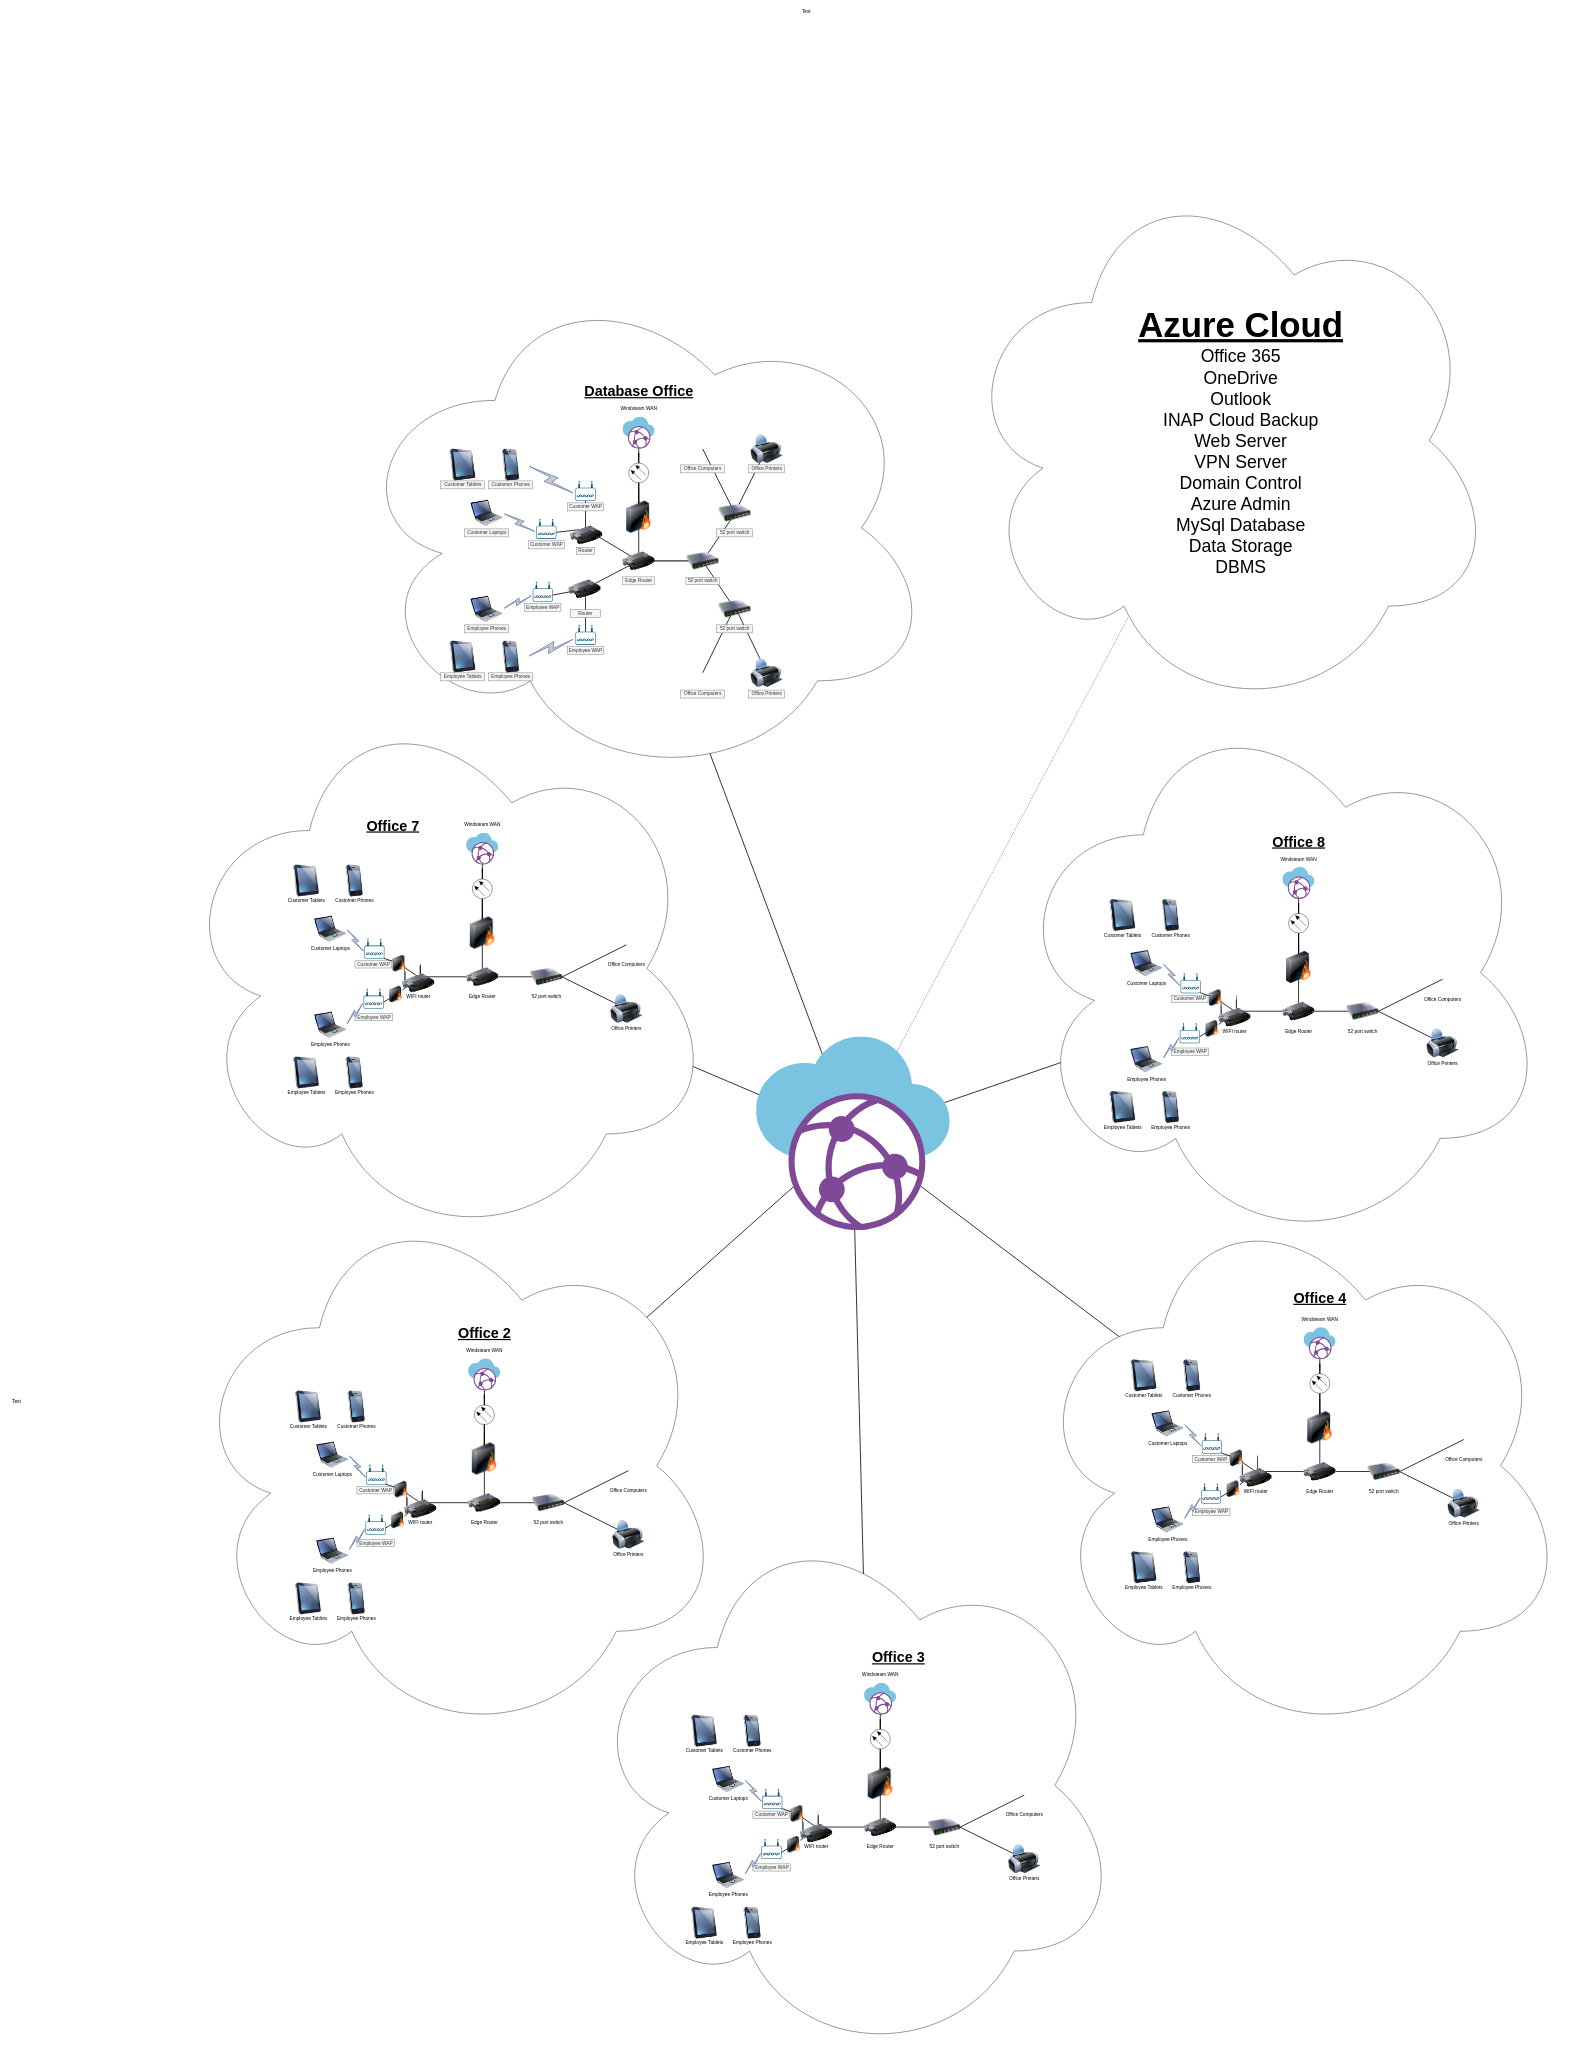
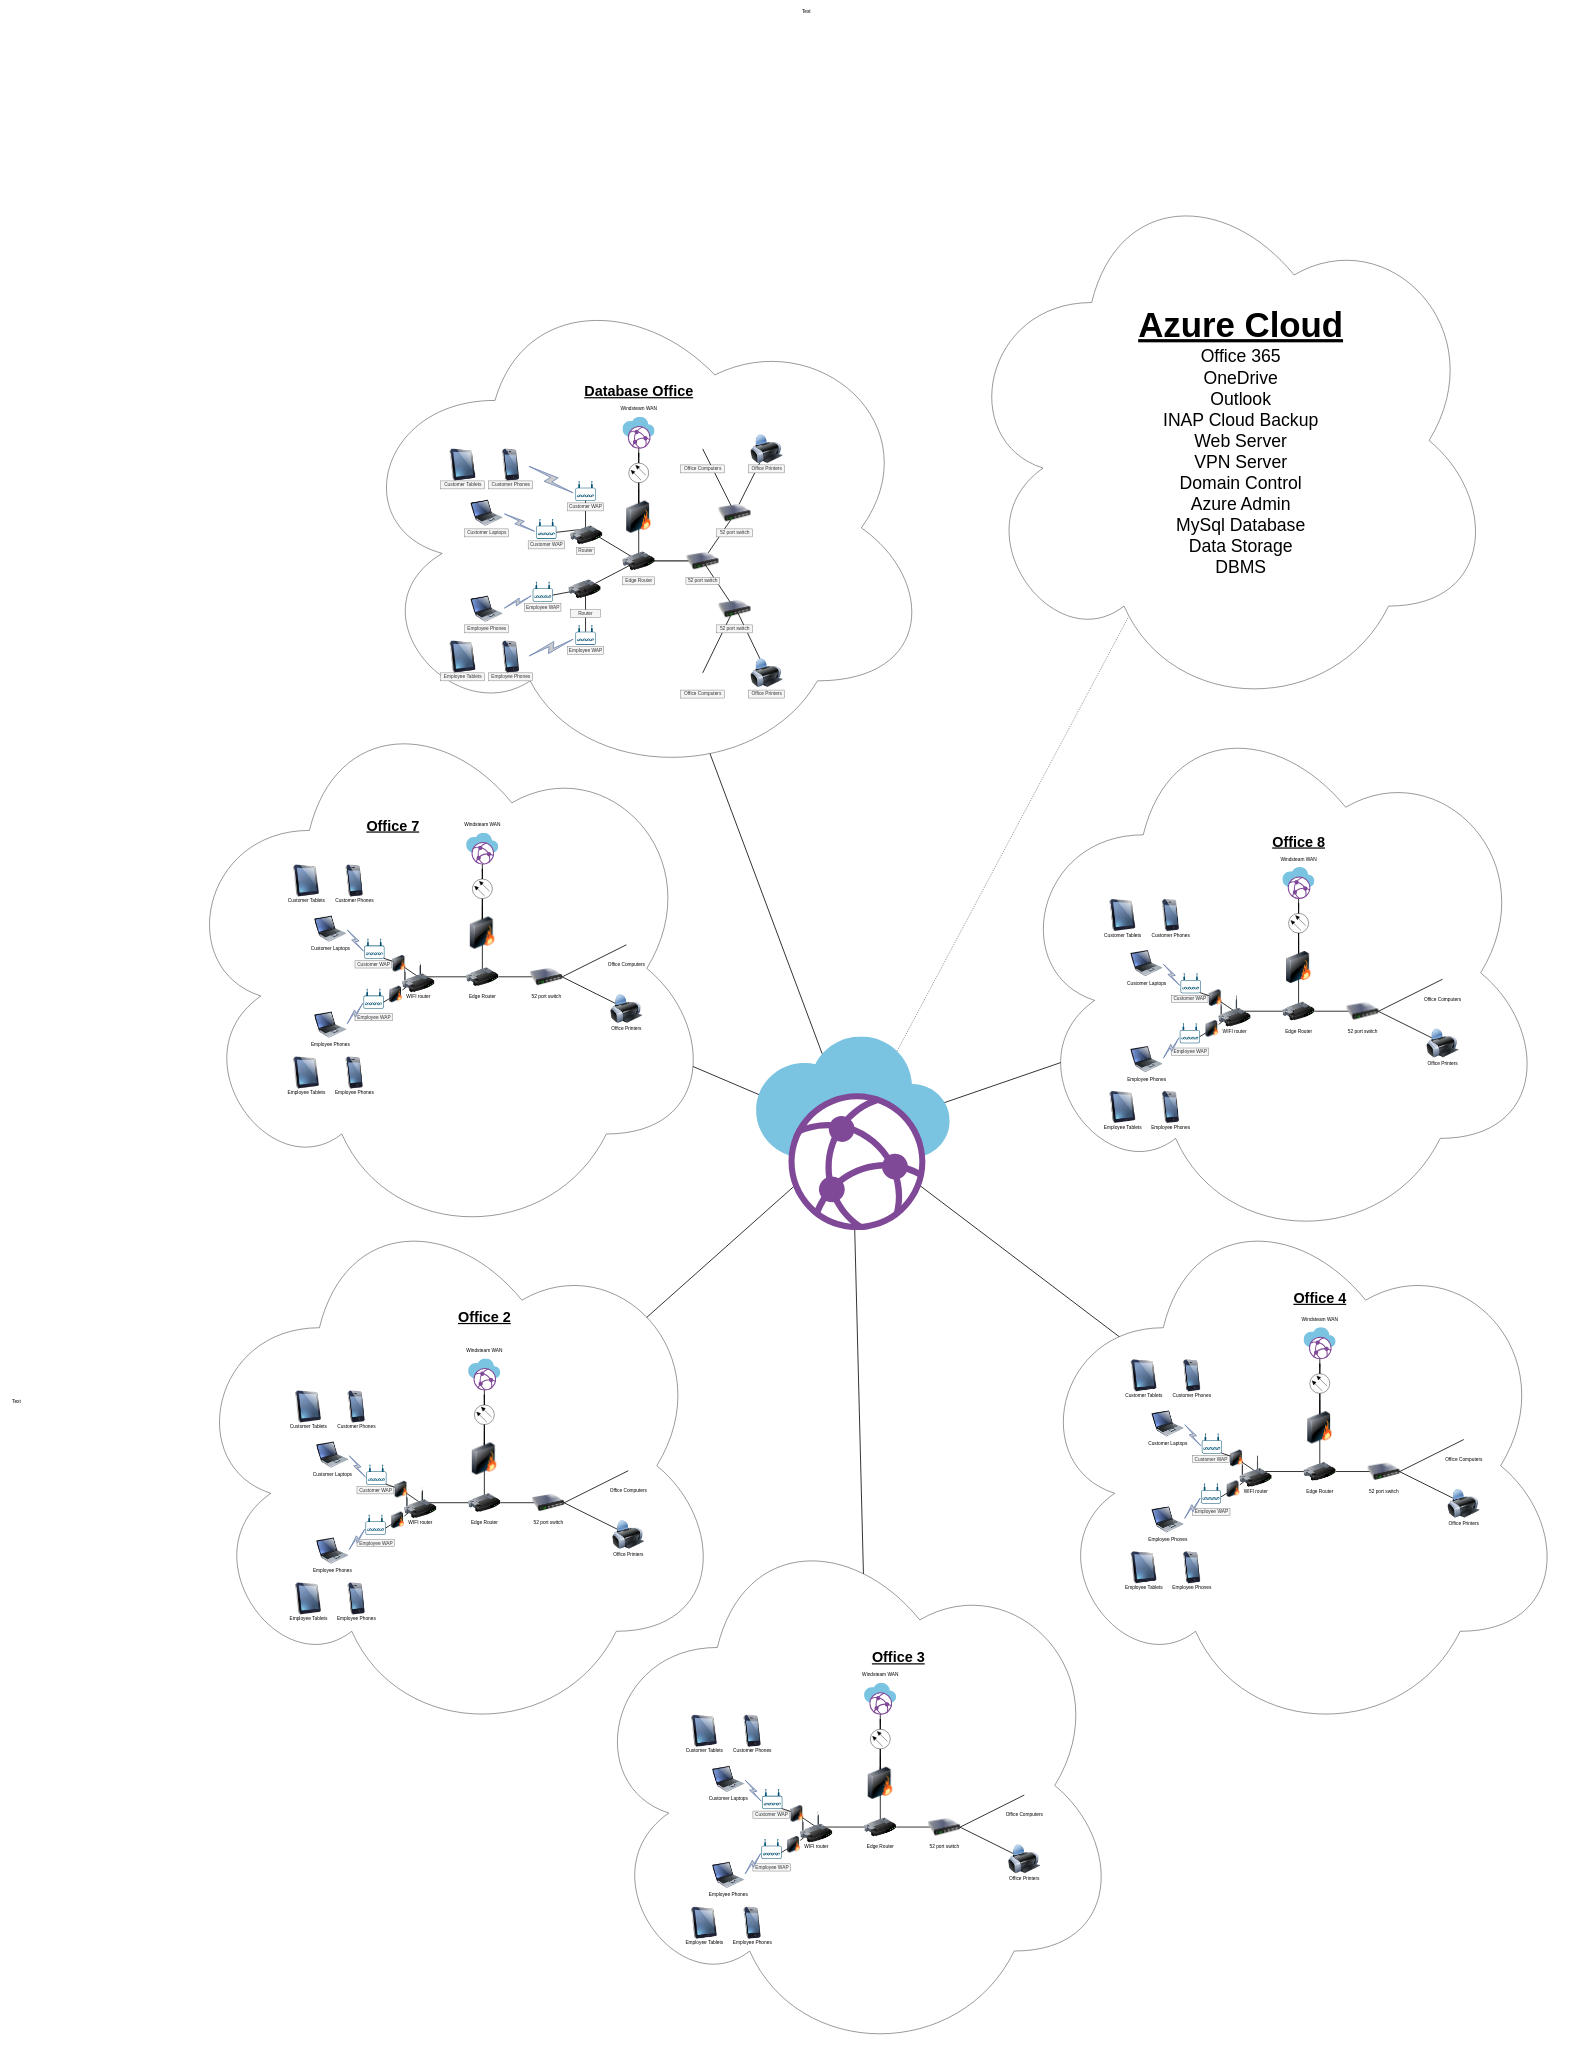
node "Office 2": moved (484, 1333) -> (484, 1317)
